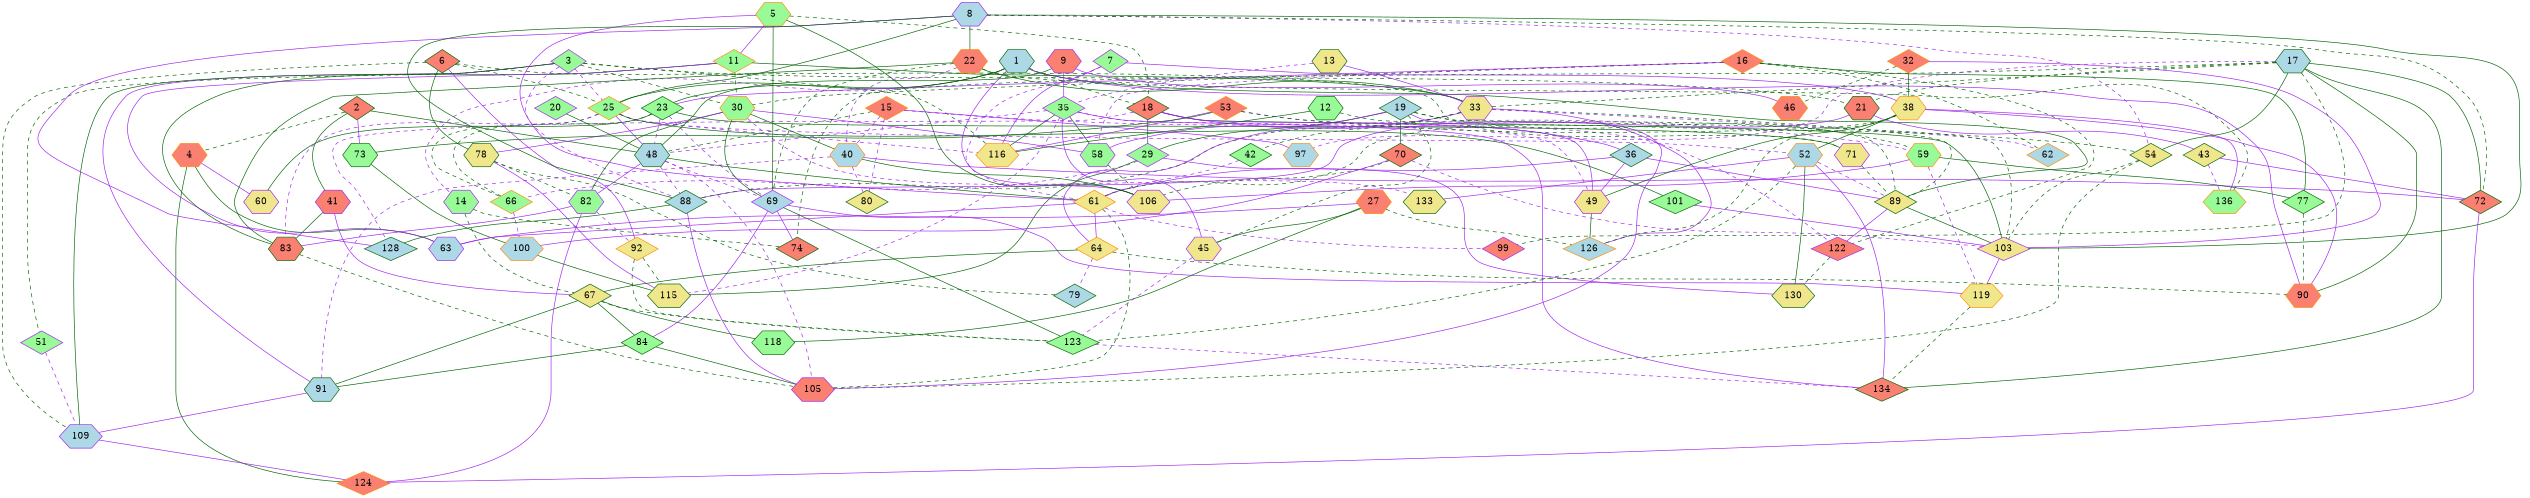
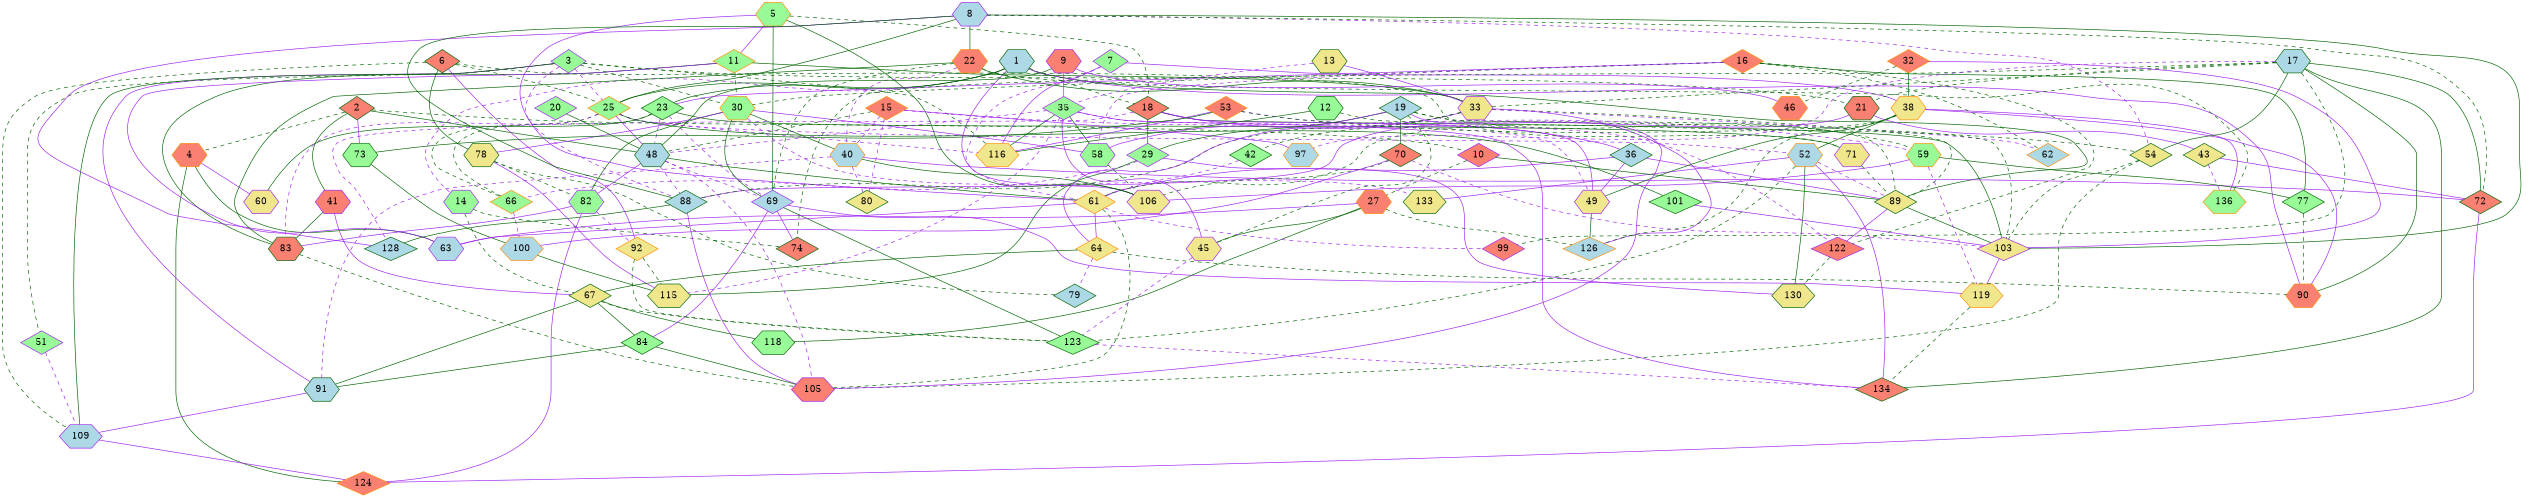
node "10": added
